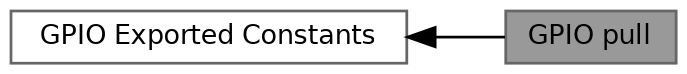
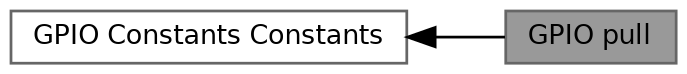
node "GPIO Exported Constants": label "GPIO Exported Constants" -> "GPIO Constants Constants"
